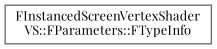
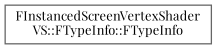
node "FInstancedScreenVertexShader VS::FParameters::FTypeInfo": label "FInstancedScreenVertexShader VS::FParameters::FTypeInfo" -> "FInstancedScreenVertexShader VS::FTypeInfo::FTypeInfo"
